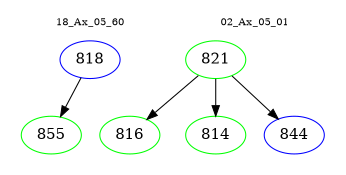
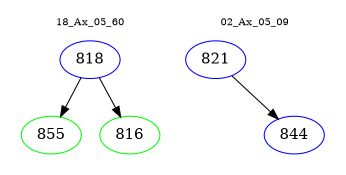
cluster "02_Ax_05_01": label "02_Ax_05_01" -> "02_Ax_05_09"
node "821": color green -> blue
edge "821" -> "816": now "818" -> "816"
node "814": removed
